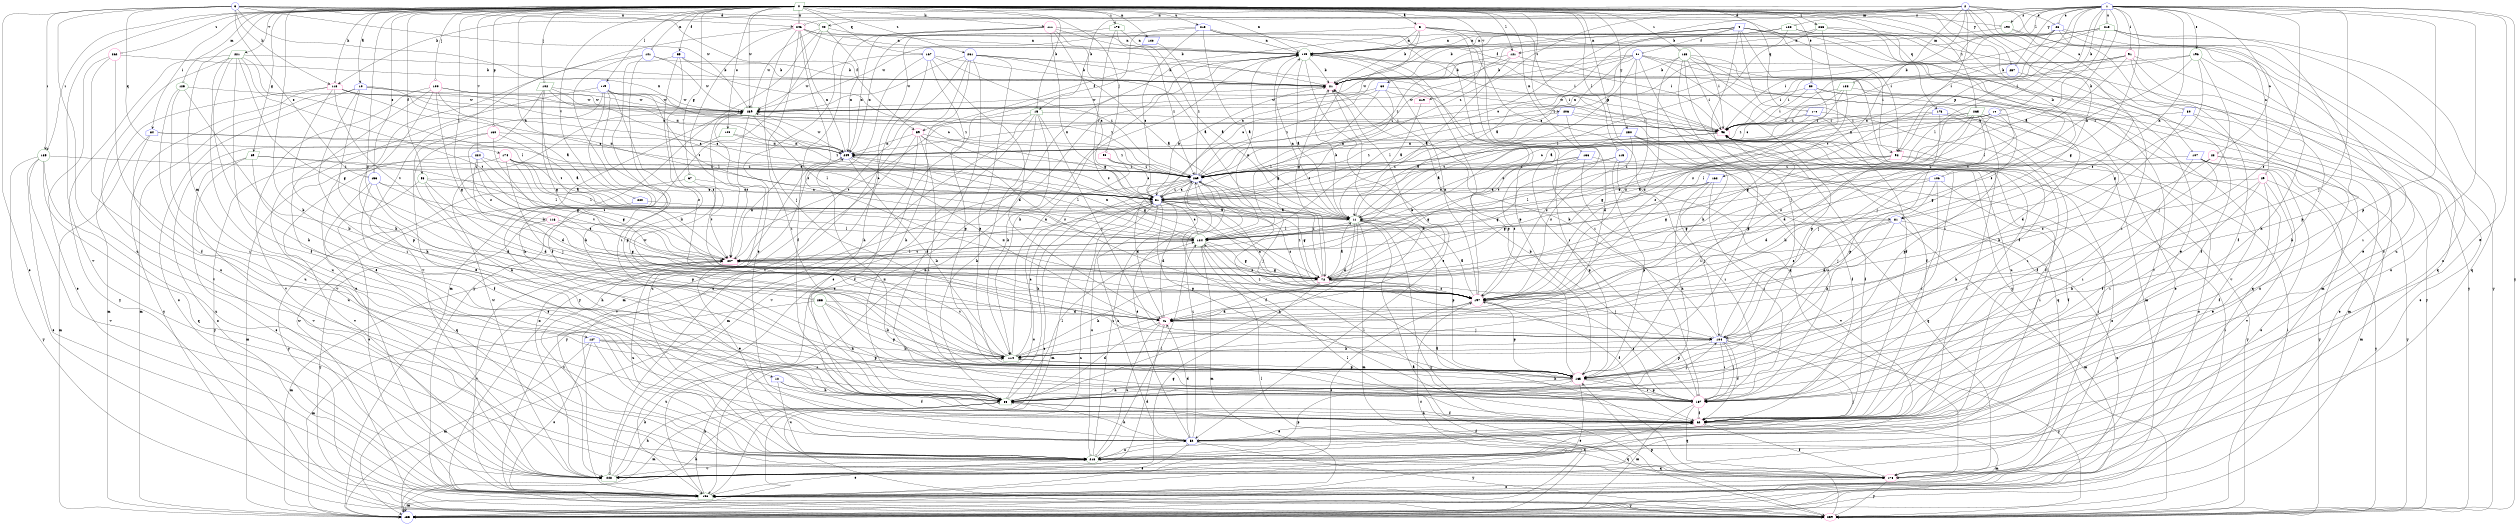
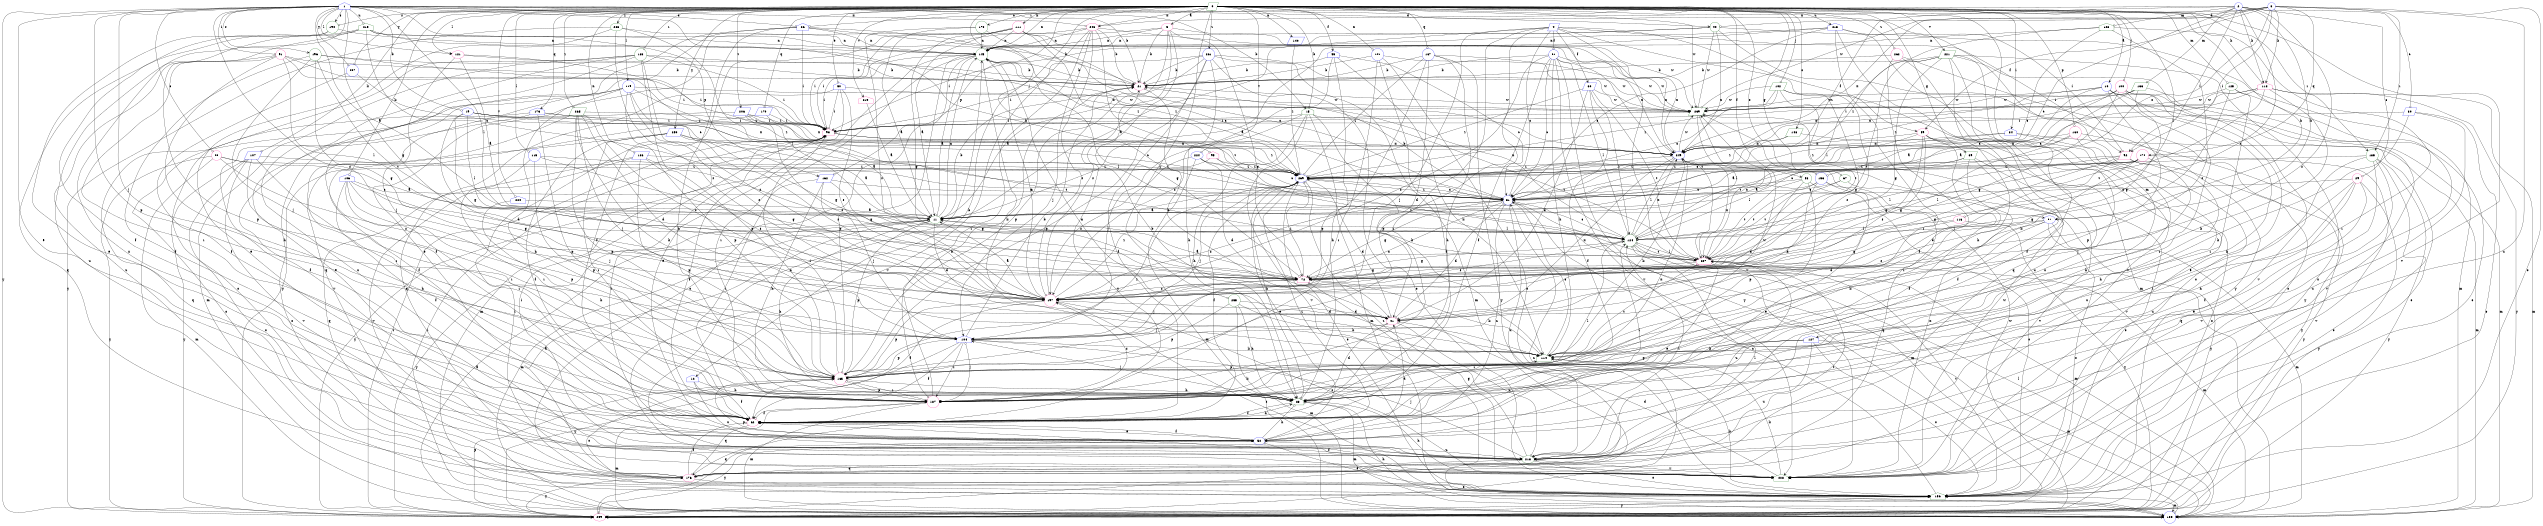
node "178": shape house -> circle
node "10": shape house -> circle
edge "153" -> "207": label "k" -> "t"
edge "107" -> "62": label "f" -> "h"
edge "31" -> "165": now "106" -> "165"
edge "239" -> "218": removed, label "u"
